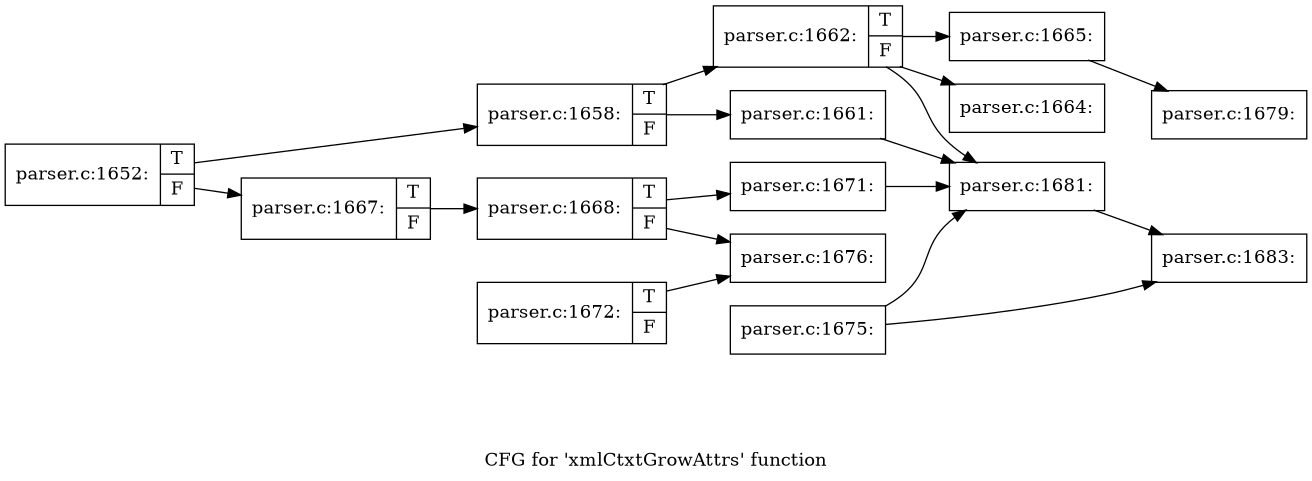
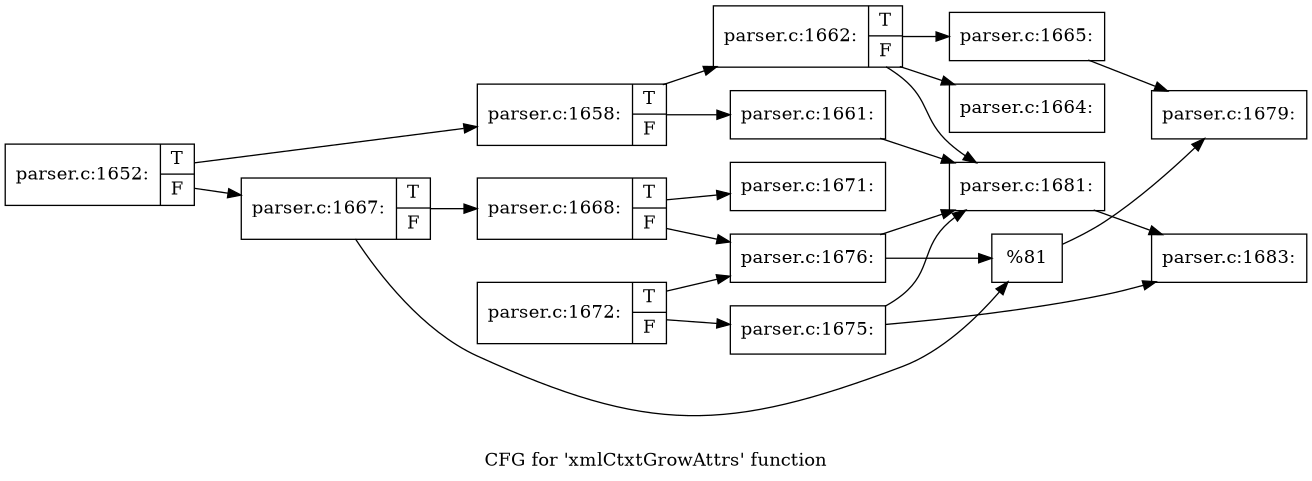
edge "parser.c:1671:" -> "parser.c:1681:": now "parser.c:1676:" -> "parser.c:1681:"
node "%81": added
edge "parser.c:1672:" -> "parser.c:1675:": added
